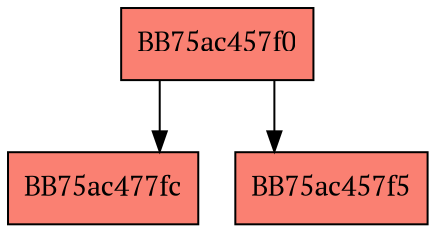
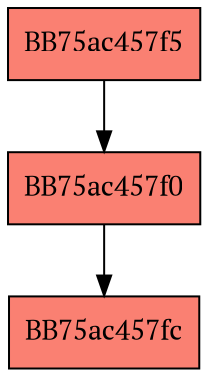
edge "BB75ac457f0" -> "BB75ac457f5": reversed
node "BB75ac477fc": label "BB75ac477fc" -> "BB75ac457fc"
